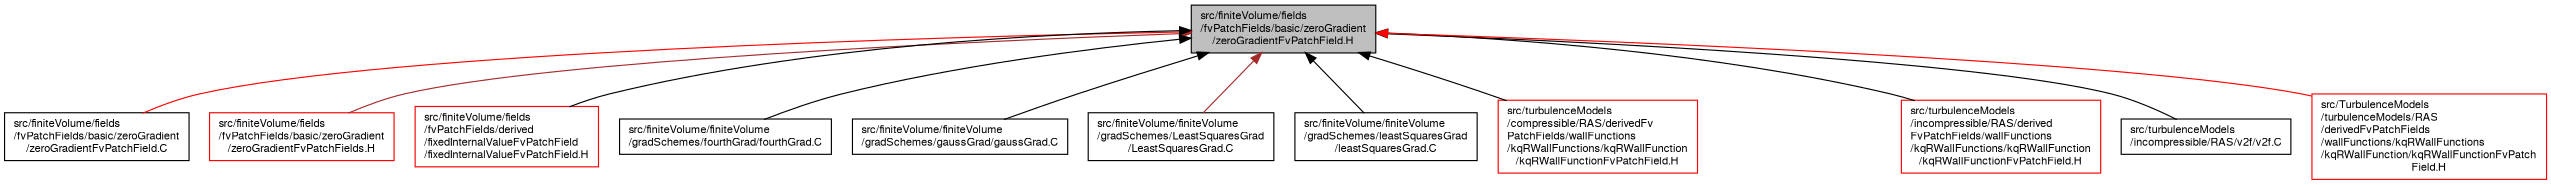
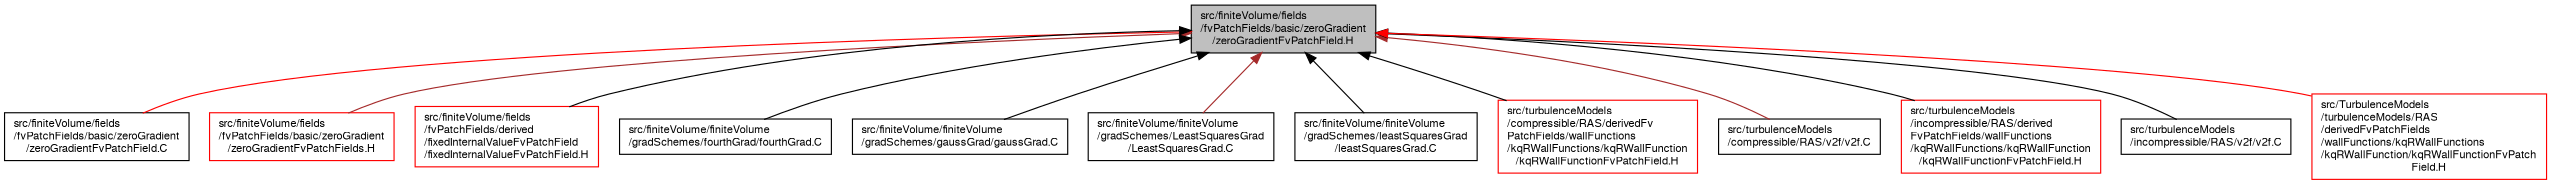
node "src/turbulenceModels /compressible/RAS/v2f/v2f.C": added
